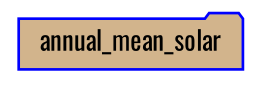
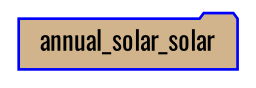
node "annual_mean_solar": label "annual_mean_solar" -> "annual_solar_solar"
